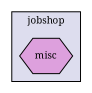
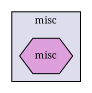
cluster "jobshop": label "jobshop" -> "misc"
